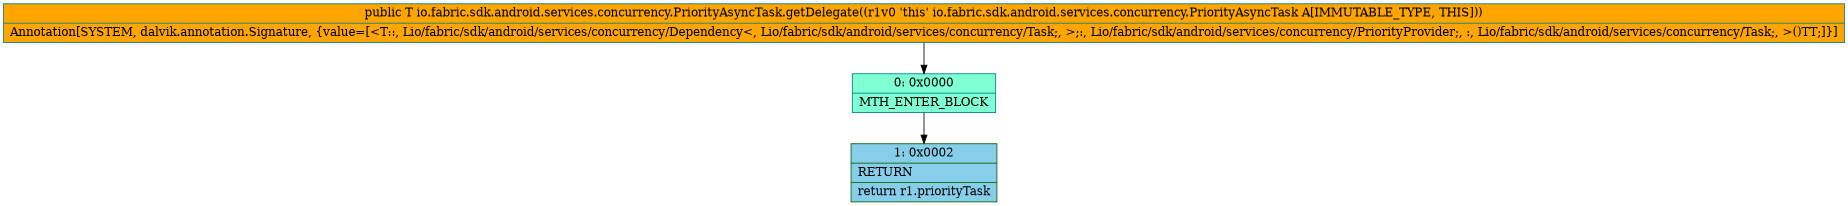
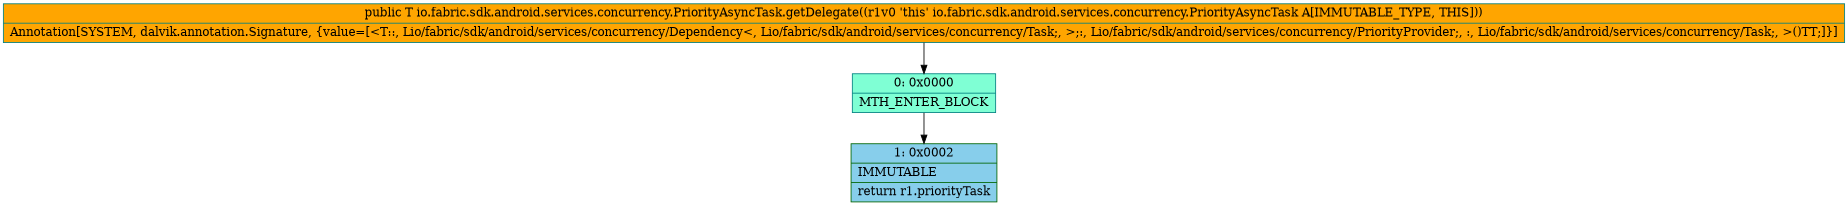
node "1: 0x0002": text "RETURN" -> "IMMUTABLE"
